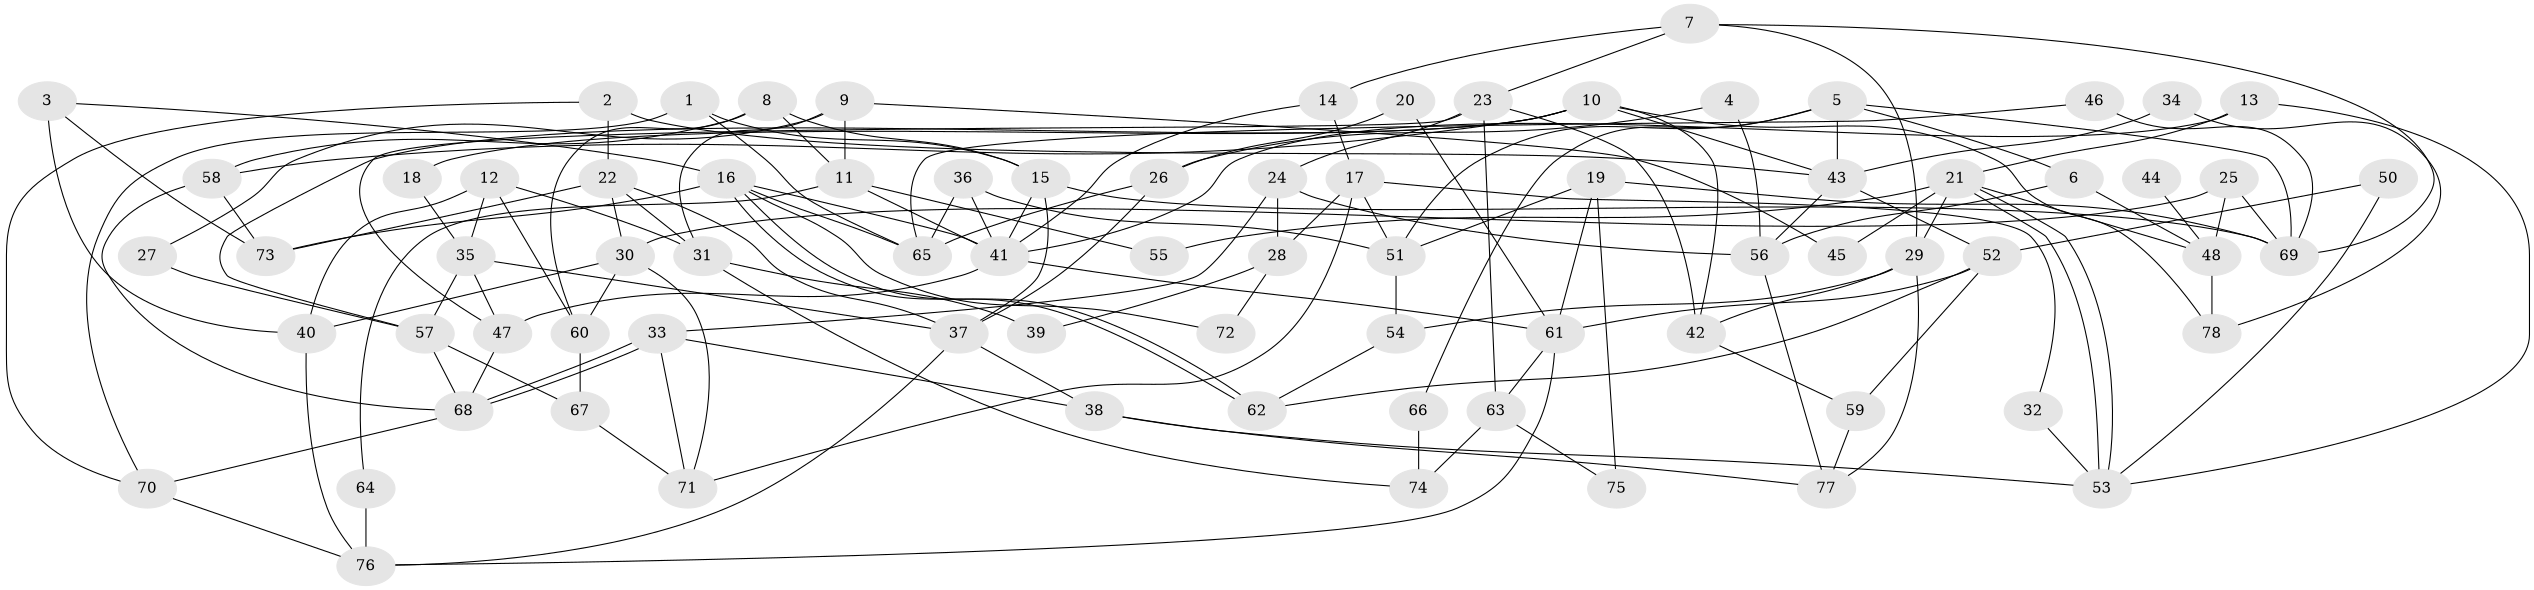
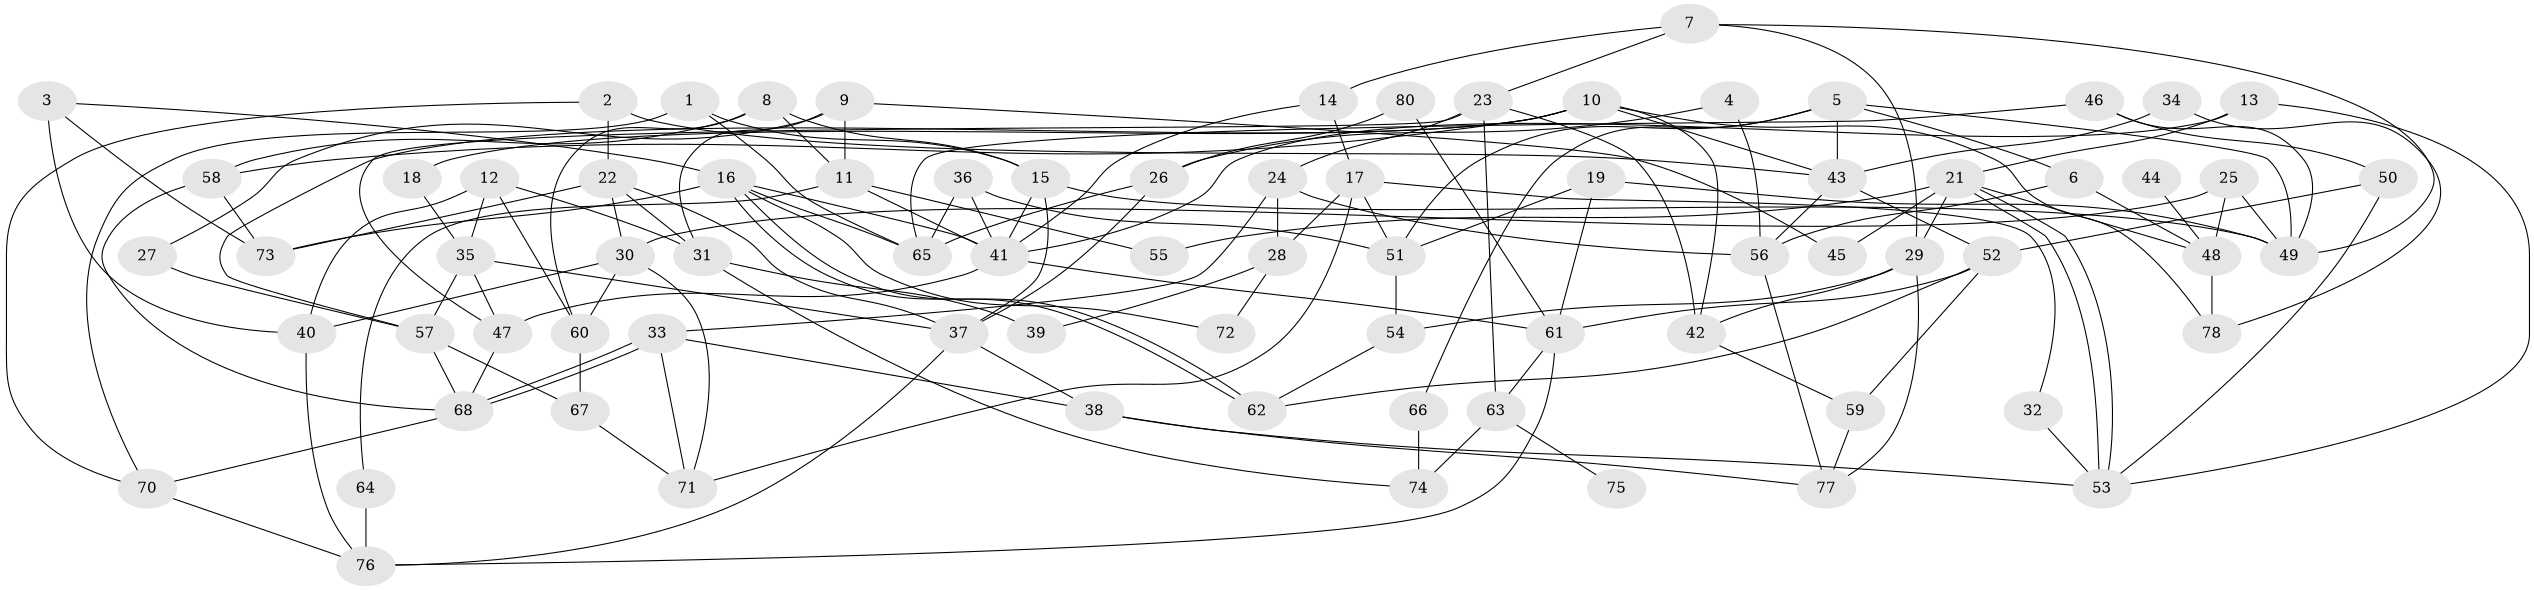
node "20": label "20" -> "80"
edge "46" -- "50": added
node "69": label "69" -> "49"
edge "19" -- "75": removed
